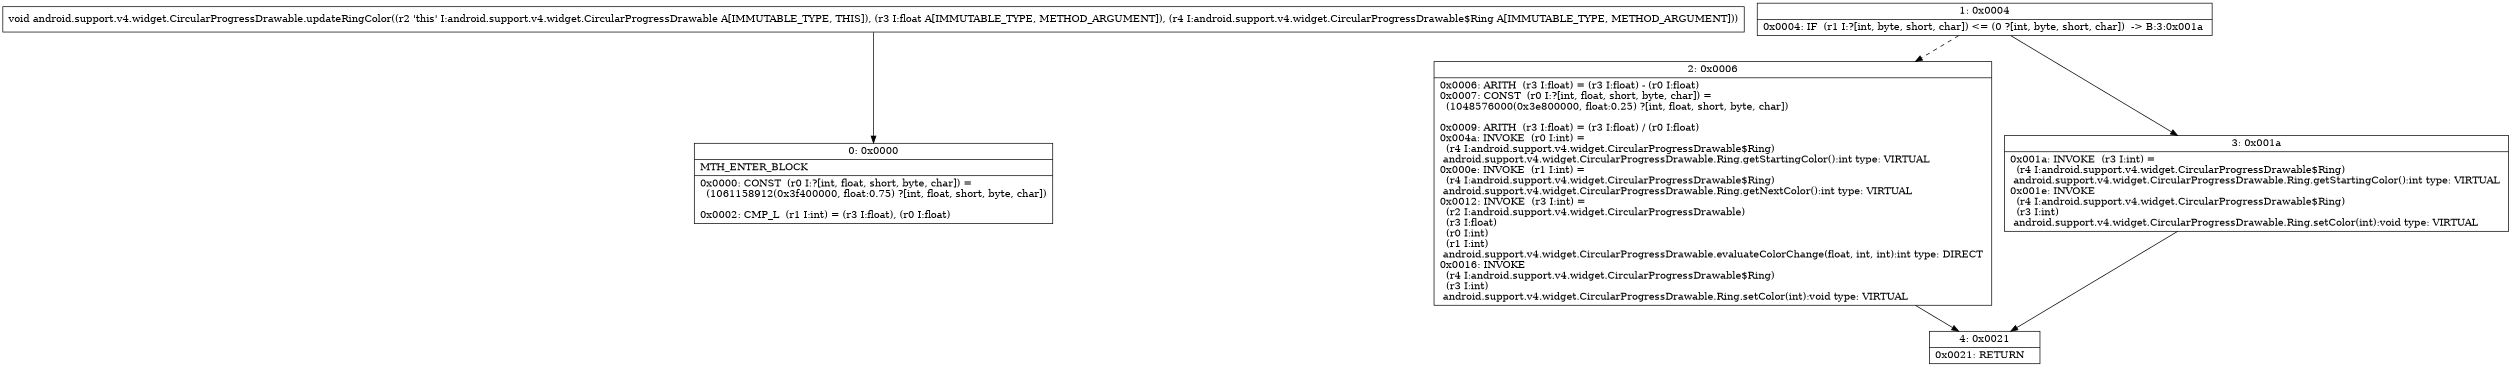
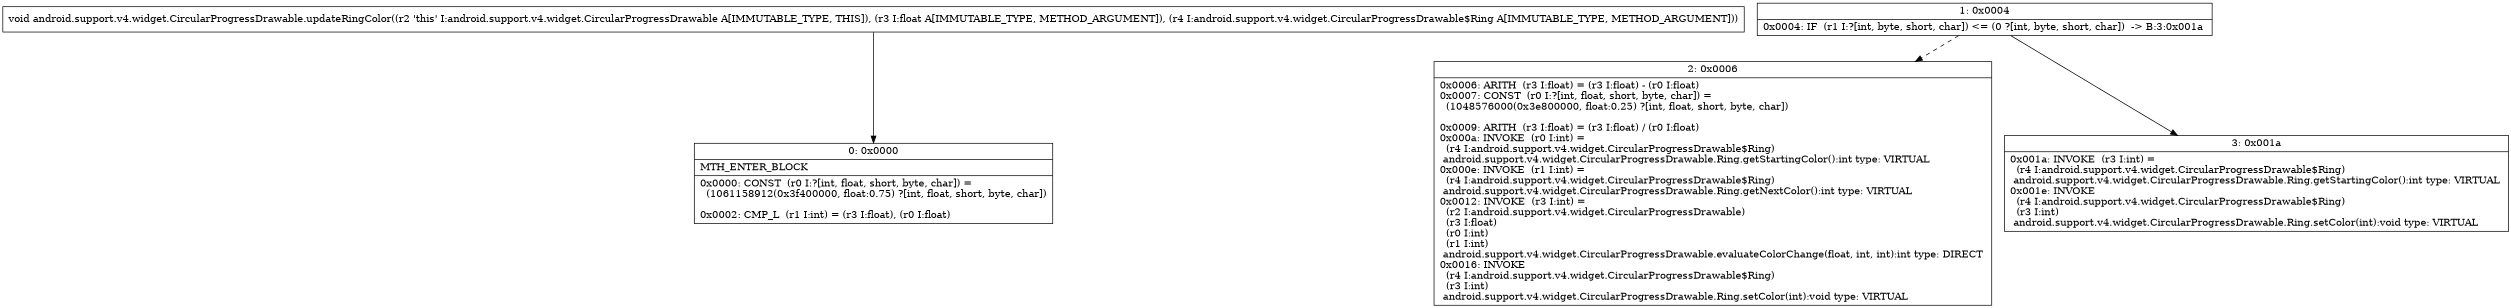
node "2: 0x0006": text "0x004a: INVOKE  (r0 I:int) =" -> "0x000a: INVOKE  (r0 I:int) ="
node "4: 0x0021": removed
